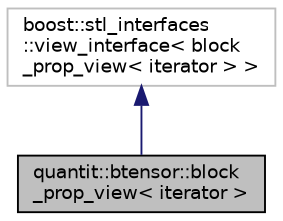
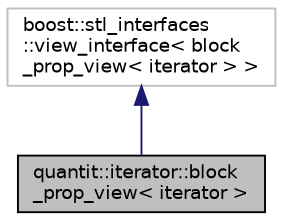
node "quantit::btensor::block _prop_view< iterator >": label "quantit::btensor::block _prop_view< iterator >" -> "quantit::iterator::block _prop_view< iterator >"
